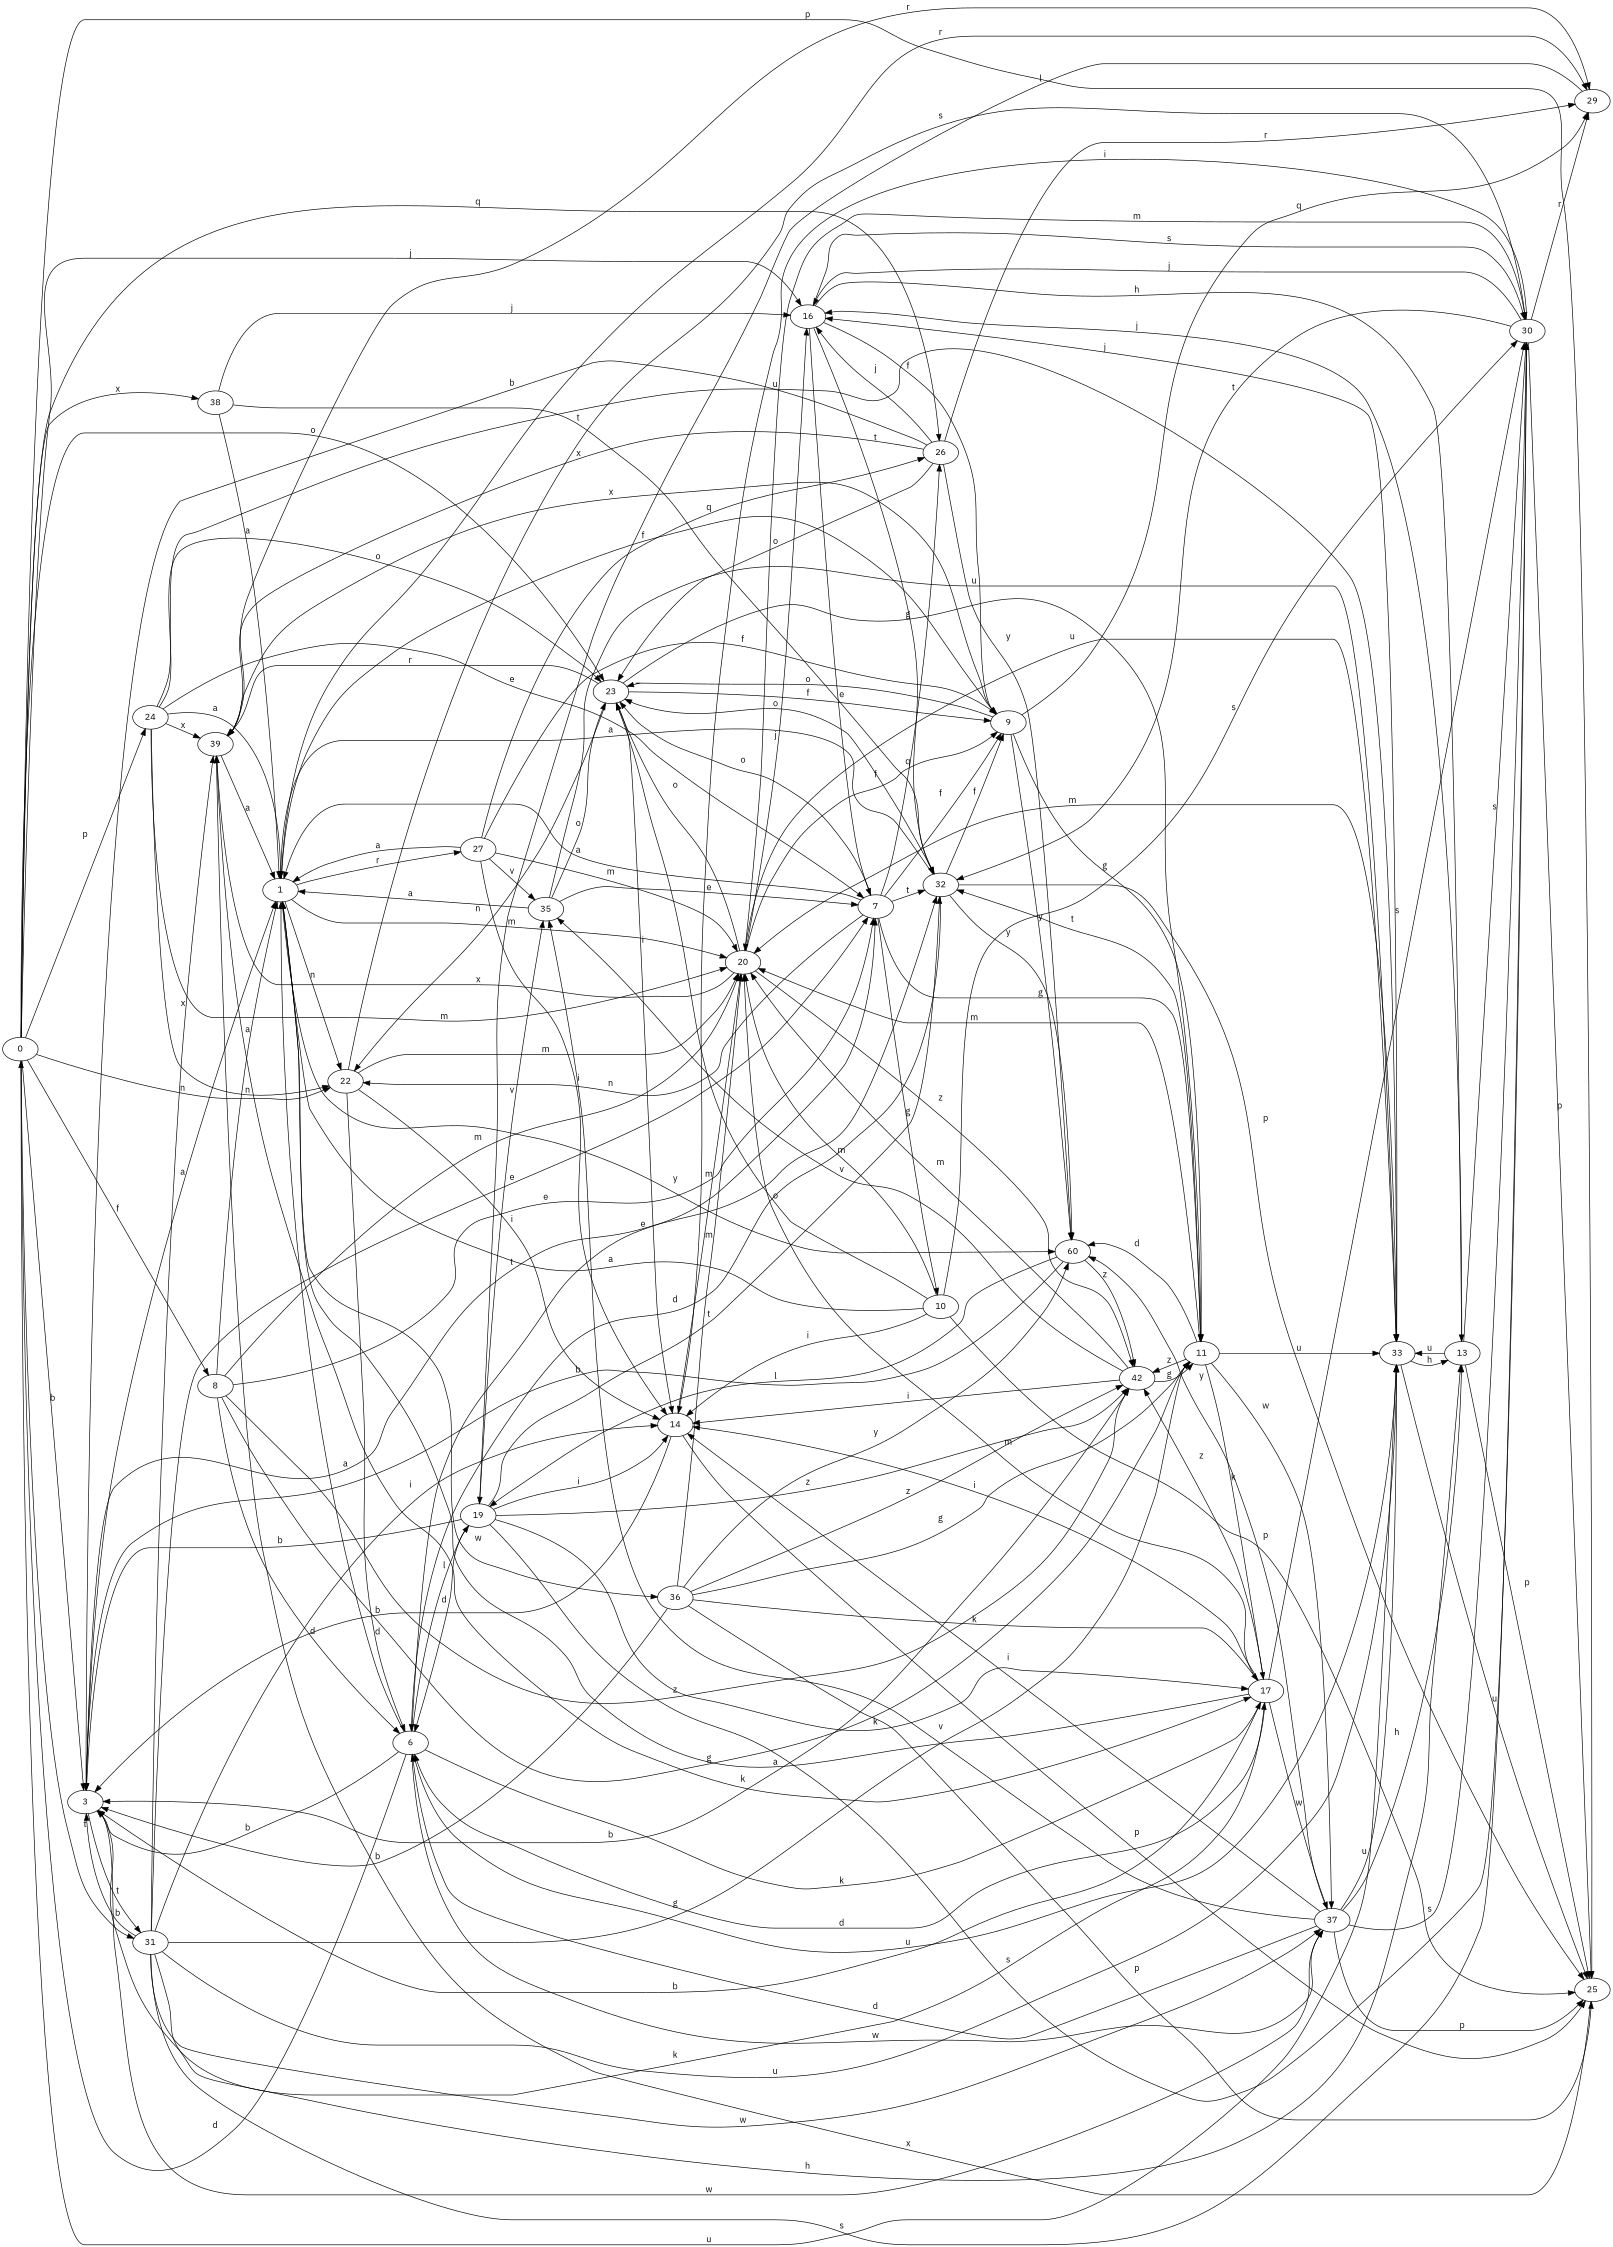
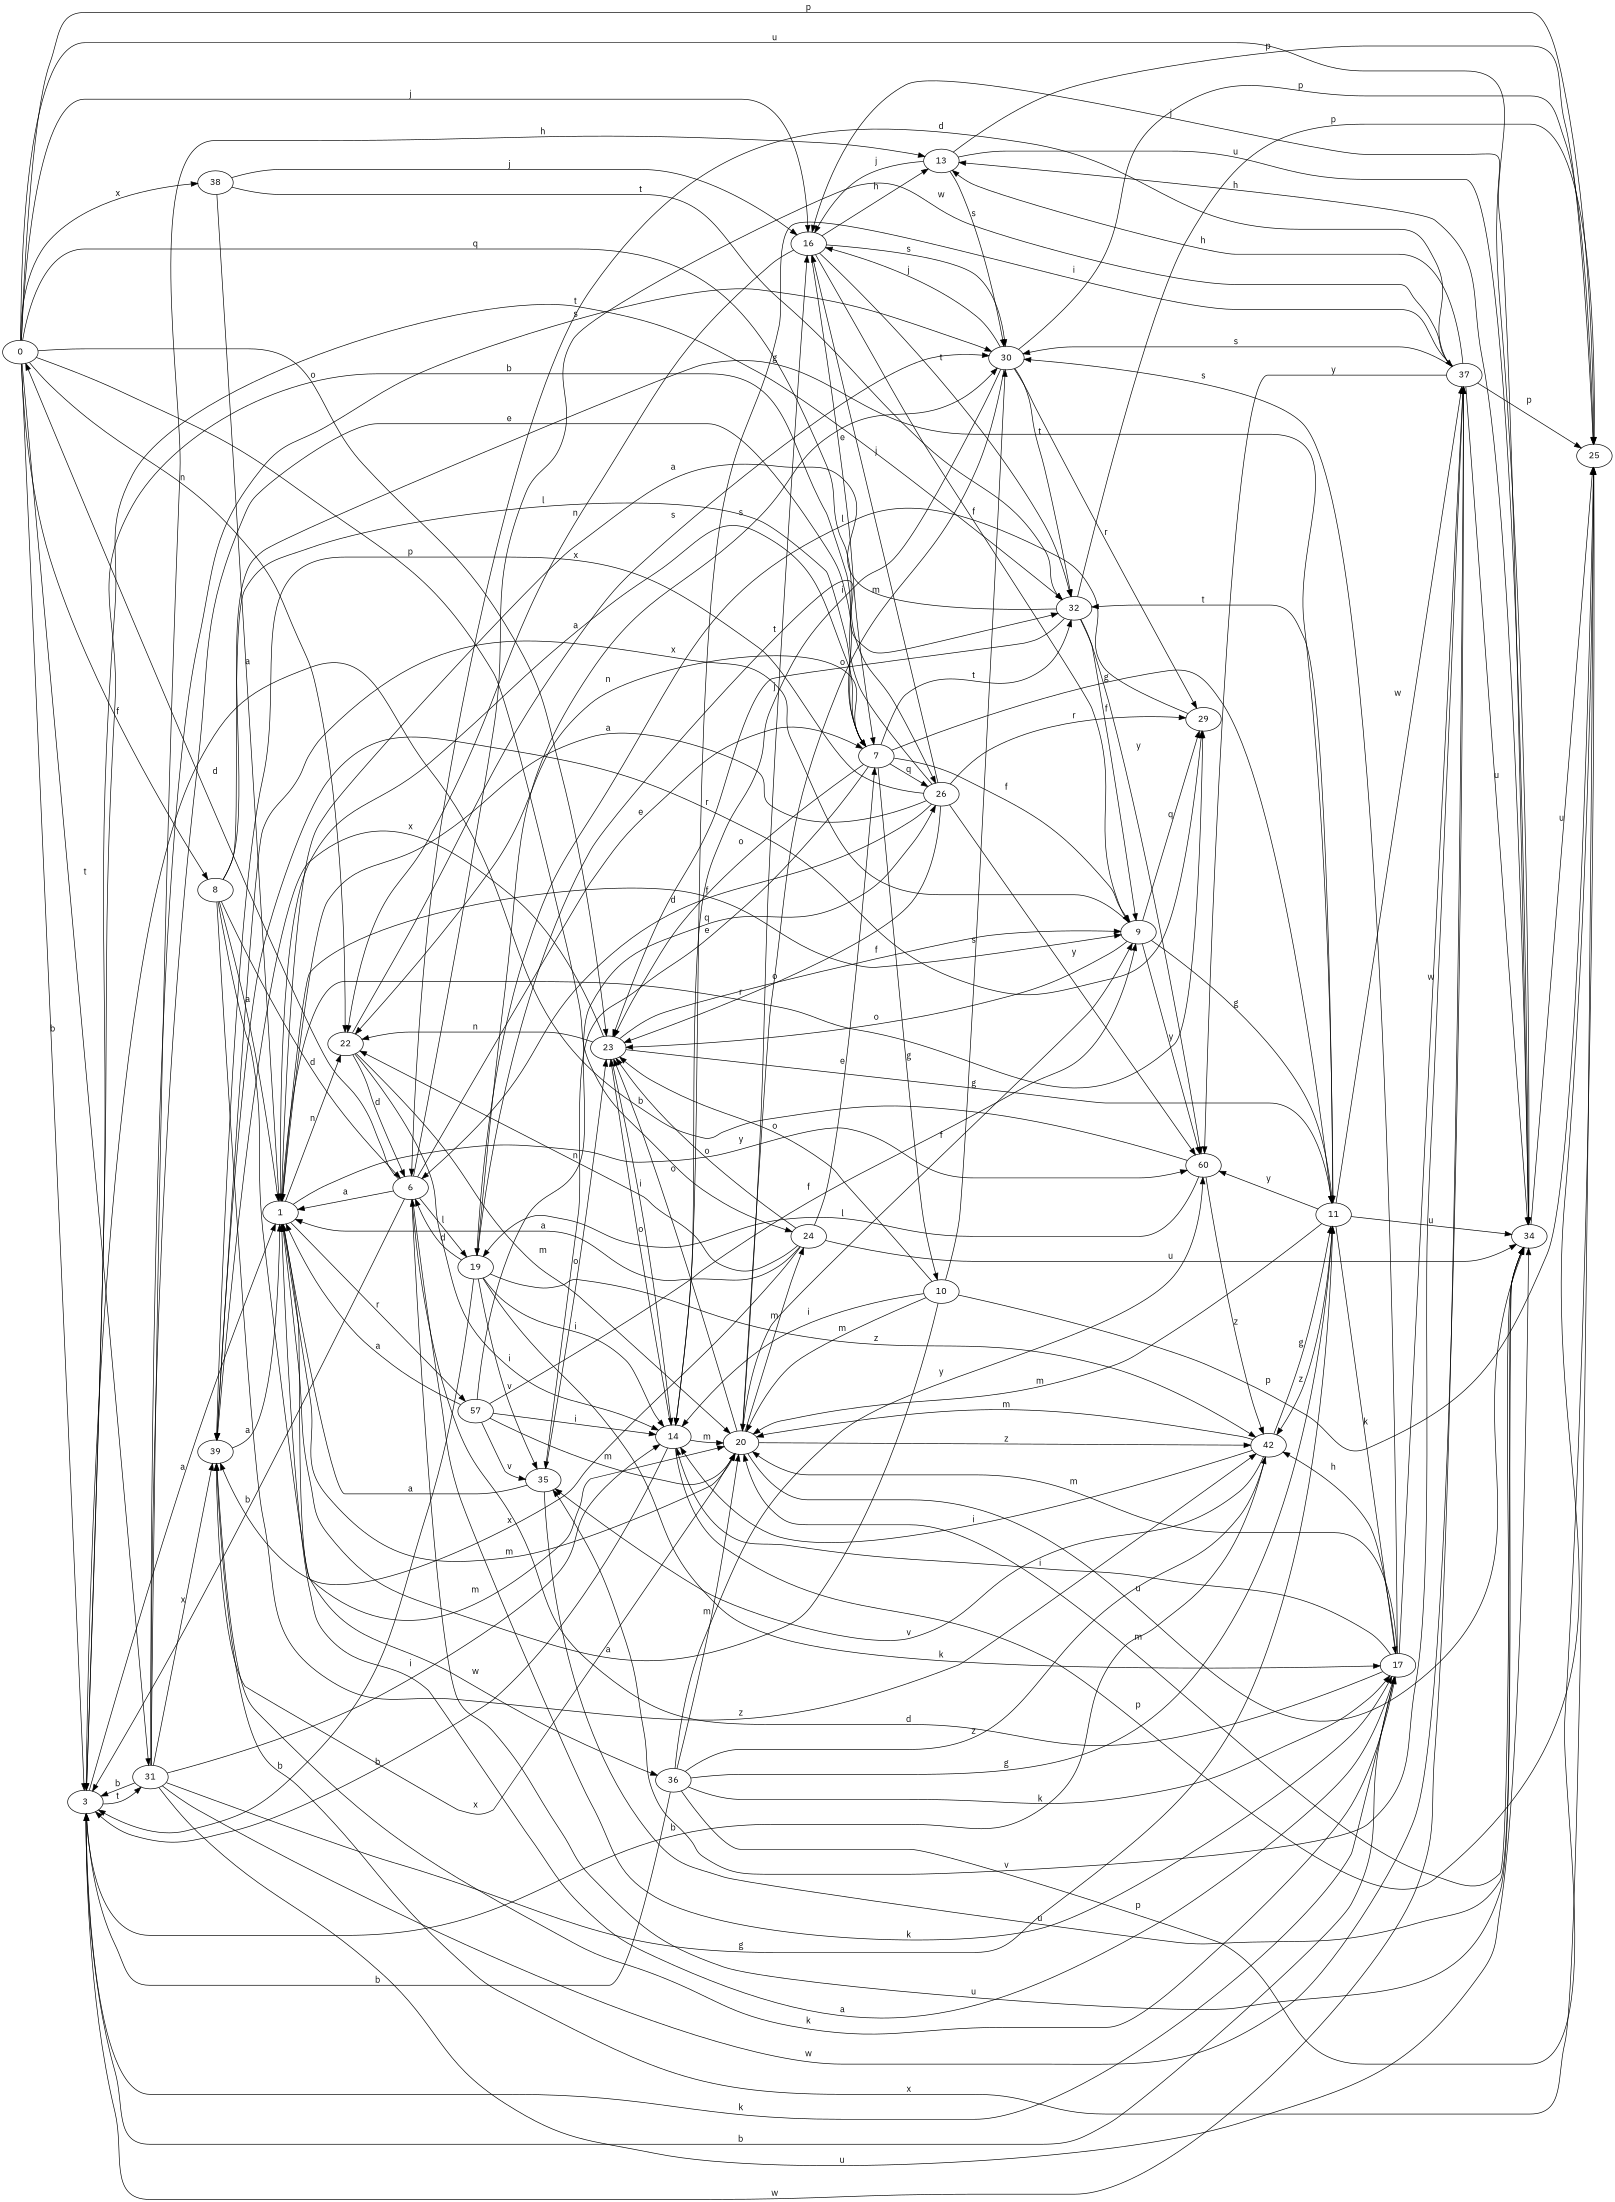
edge "16" -> "22": added, label "n"
edge "23" -> "39": label "r" -> "x"
edge "26" -> "1": added, label "a"
node "27": label "27" -> "57"
edge "35" -> "7": reversed
edge "24" -> "20": reversed
edge "8" -> "7": label "e" -> "l"
edge "11" -> "60": label "d" -> "y"
edge "14" -> "23": added, label "o"
edge "32" -> "6": now "26" -> "6"
node "33": label "33" -> "34"
edge "17" -> "42": label "z" -> "h"
